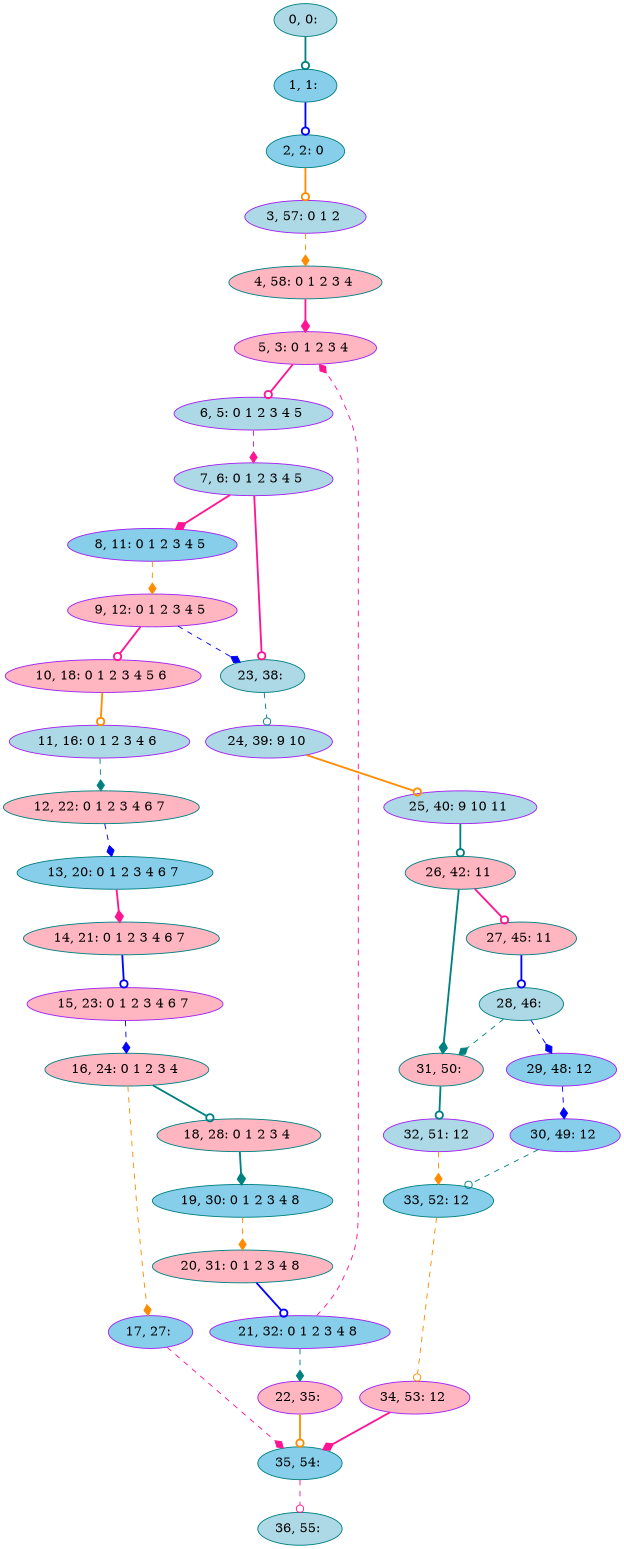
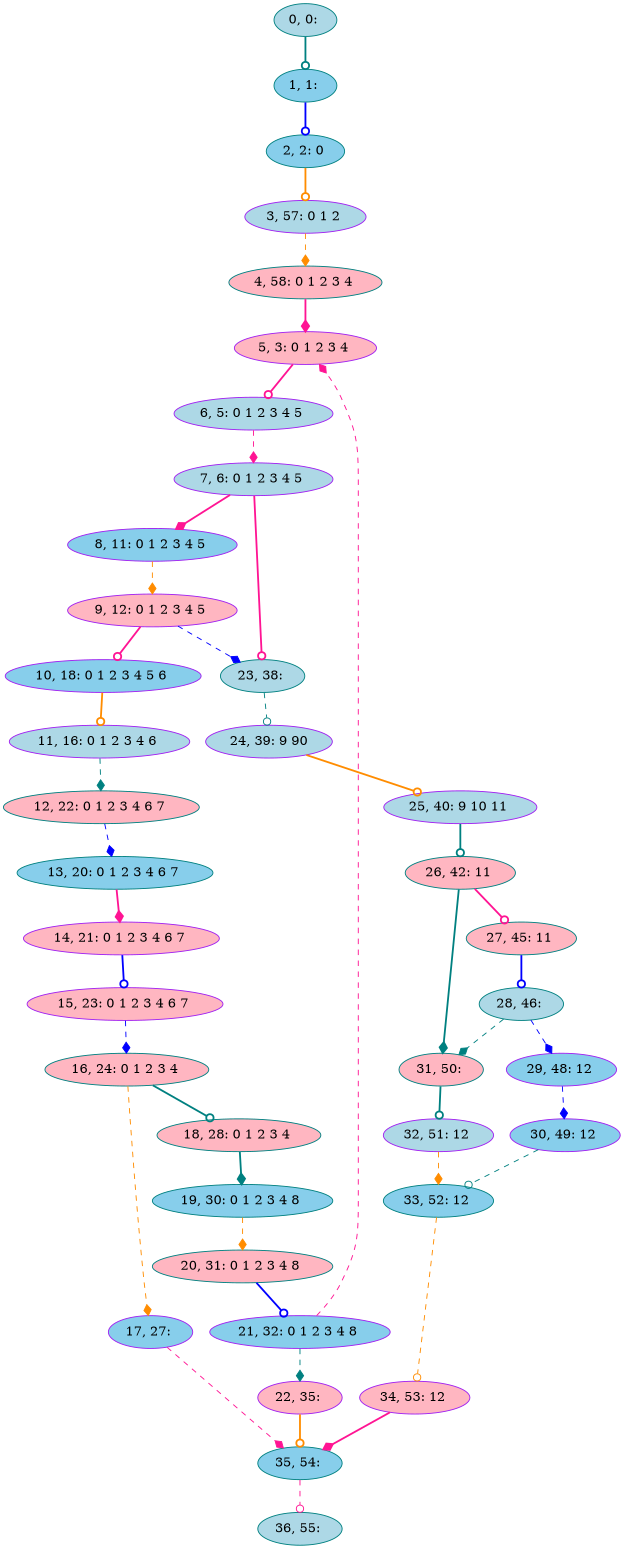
node "10, 18: 0 1 2 3 4 5 6": fillcolor lightpink -> skyblue
node "24, 39: 9 10": label "24, 39: 9 10" -> "24, 39: 9 90"
node "14, 21: 0 1 2 3 4 6 7": color teal -> purple
